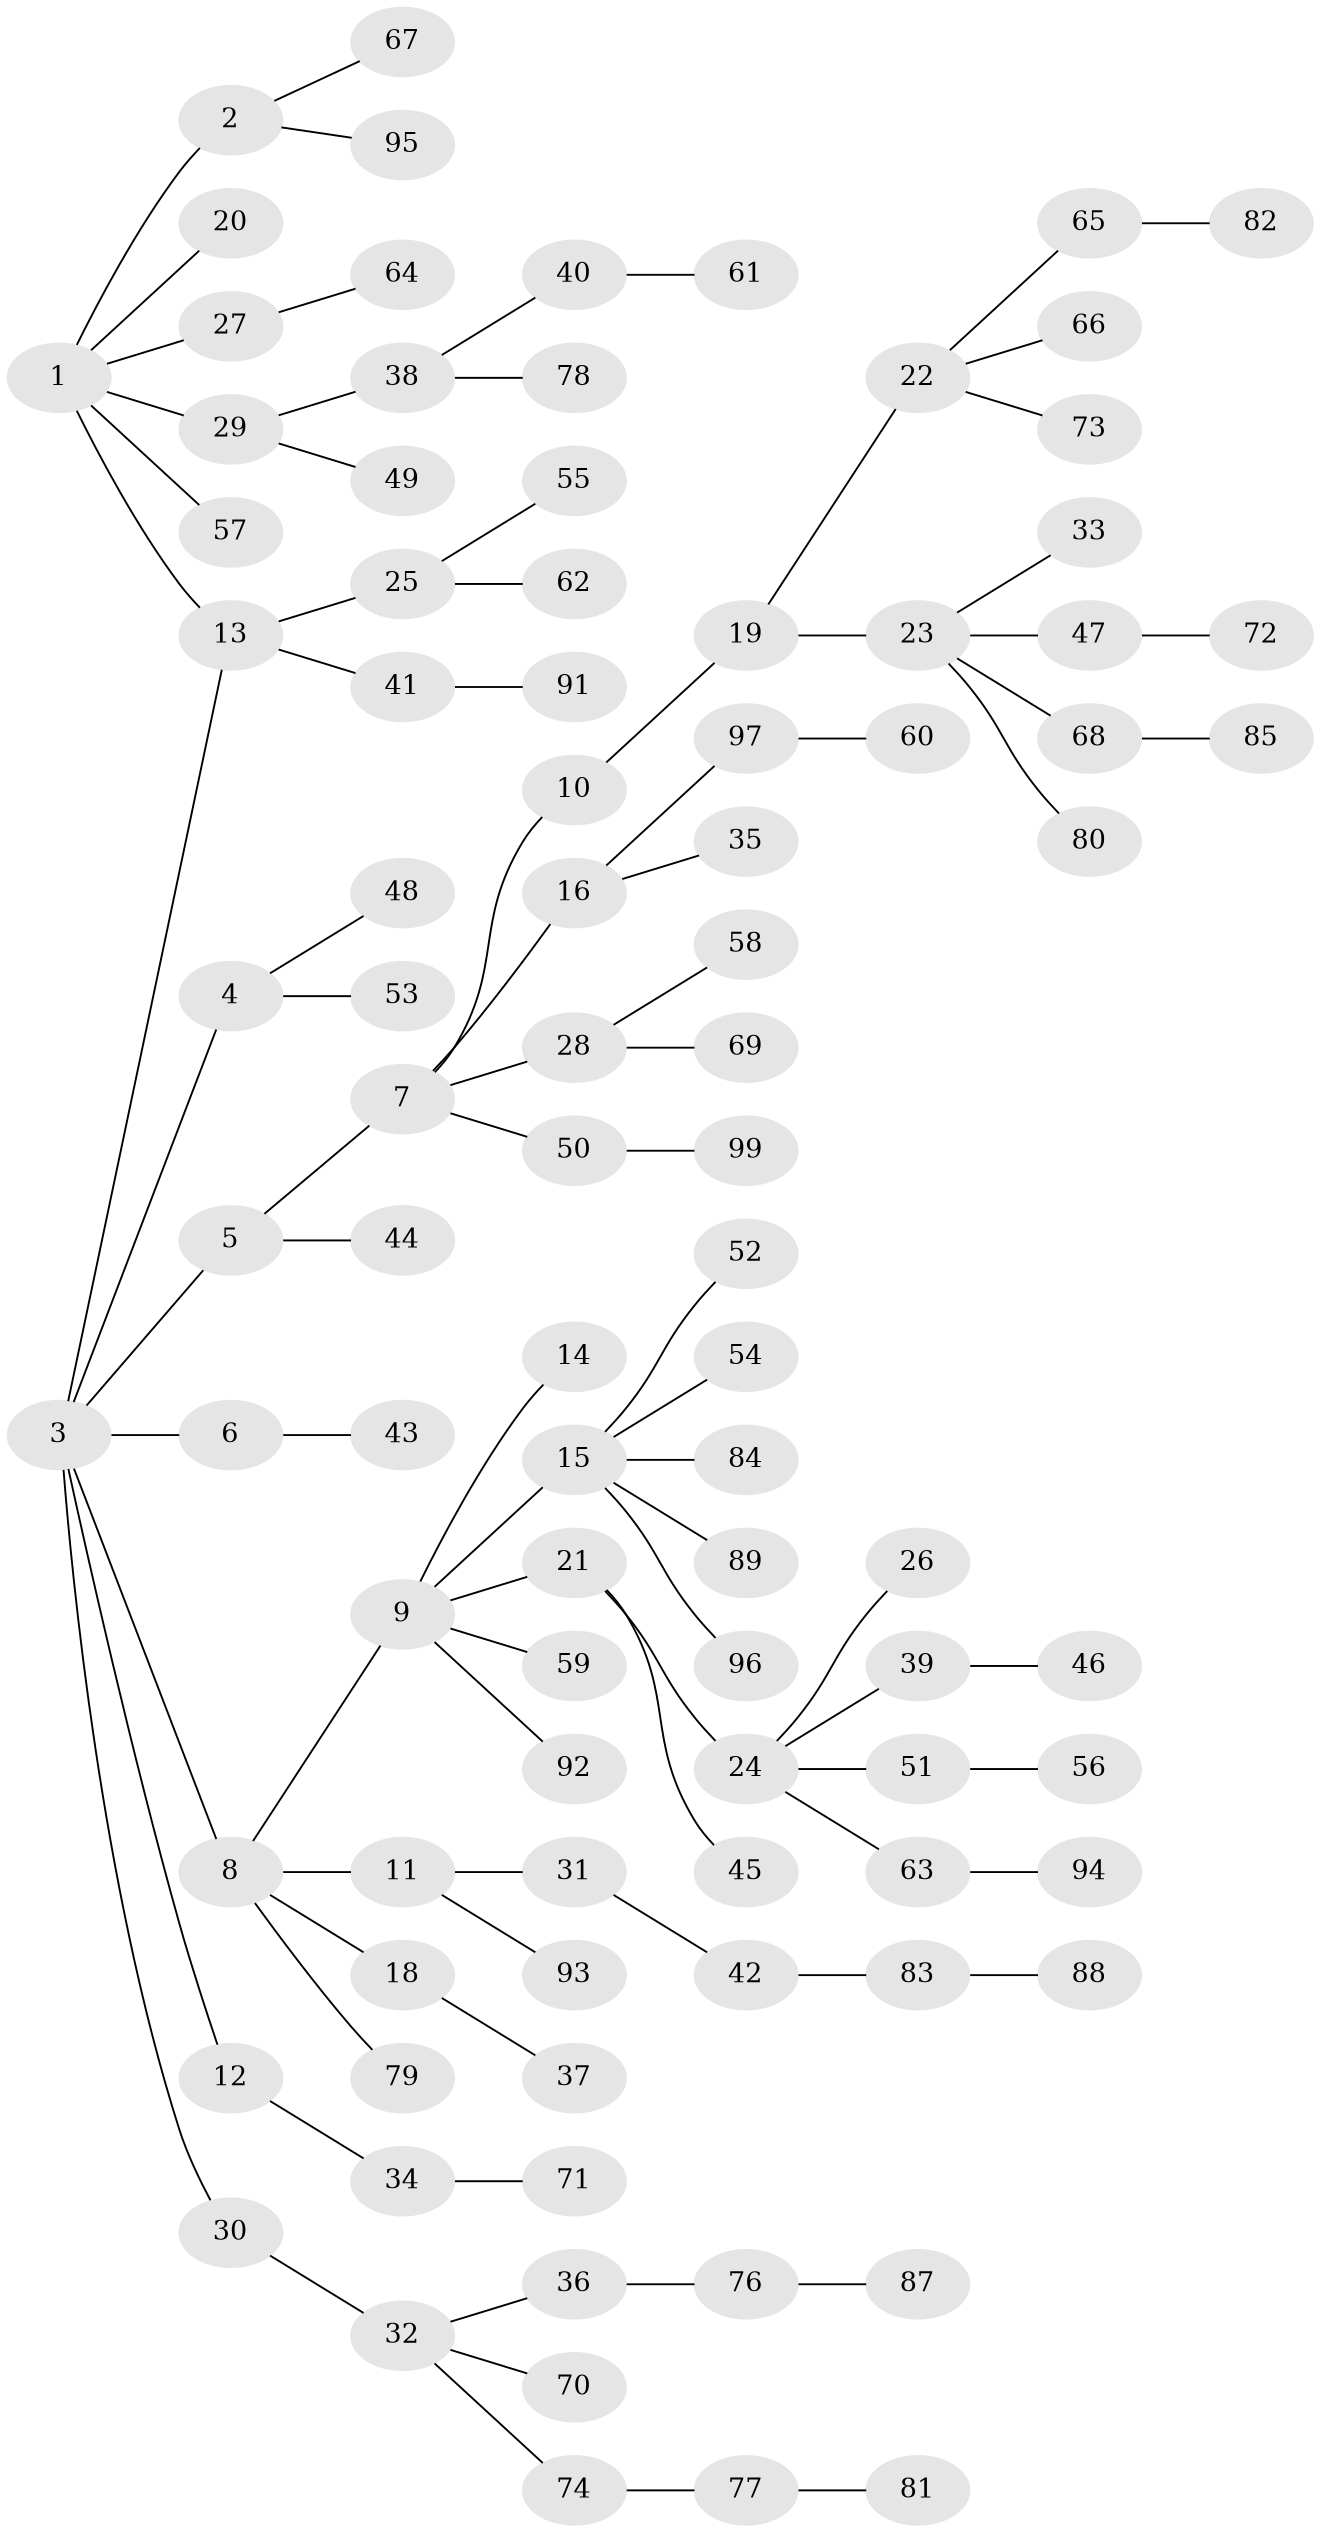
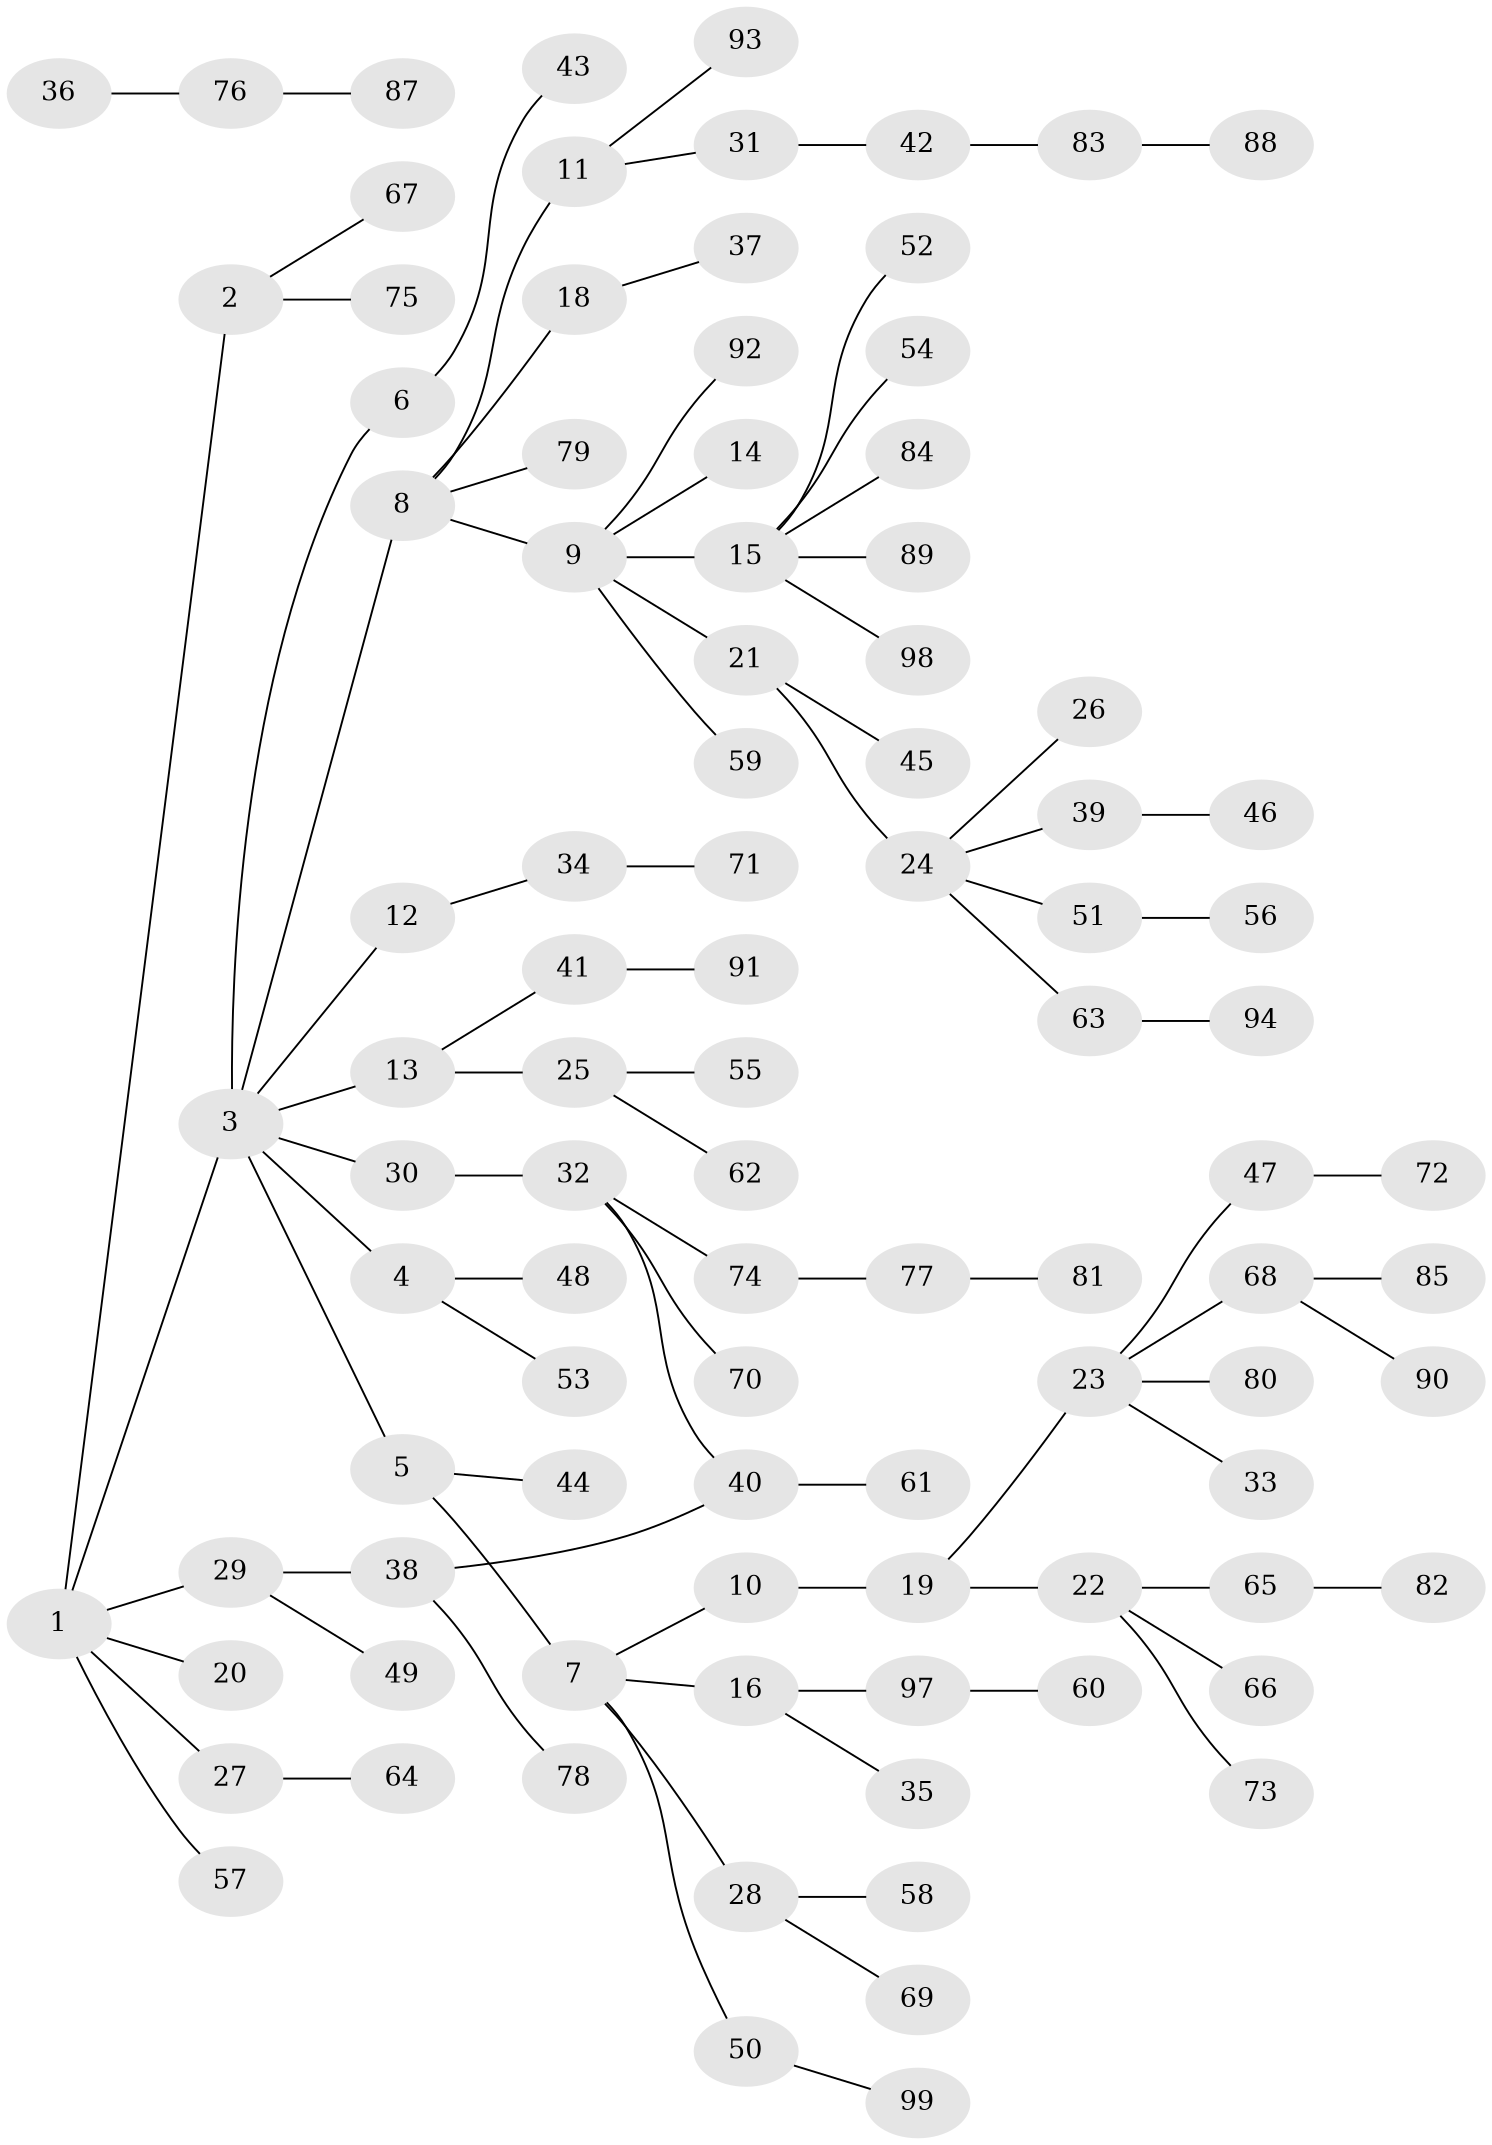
node "95": label "95" -> "75"
edge "1" -- "13": now "1" -- "3"
node "90": added
node "96": label "96" -> "98"
edge "36" -- "32": now "40" -- "32"
